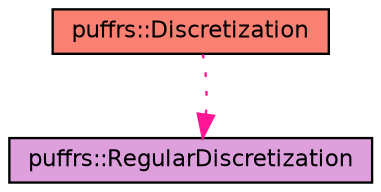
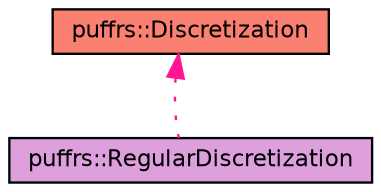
edge "puffrs::Discretization" -> "puffrs::RegularDiscretization": reversed
